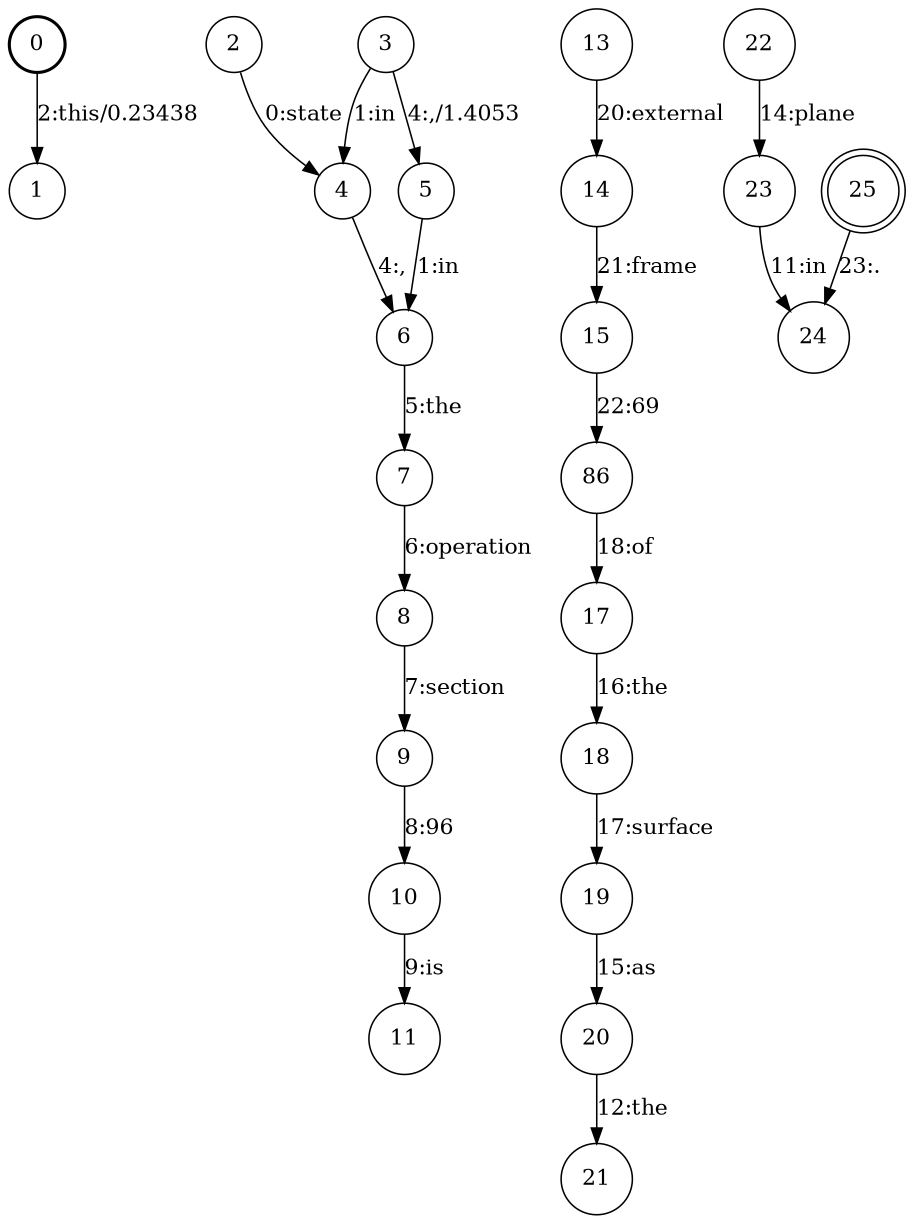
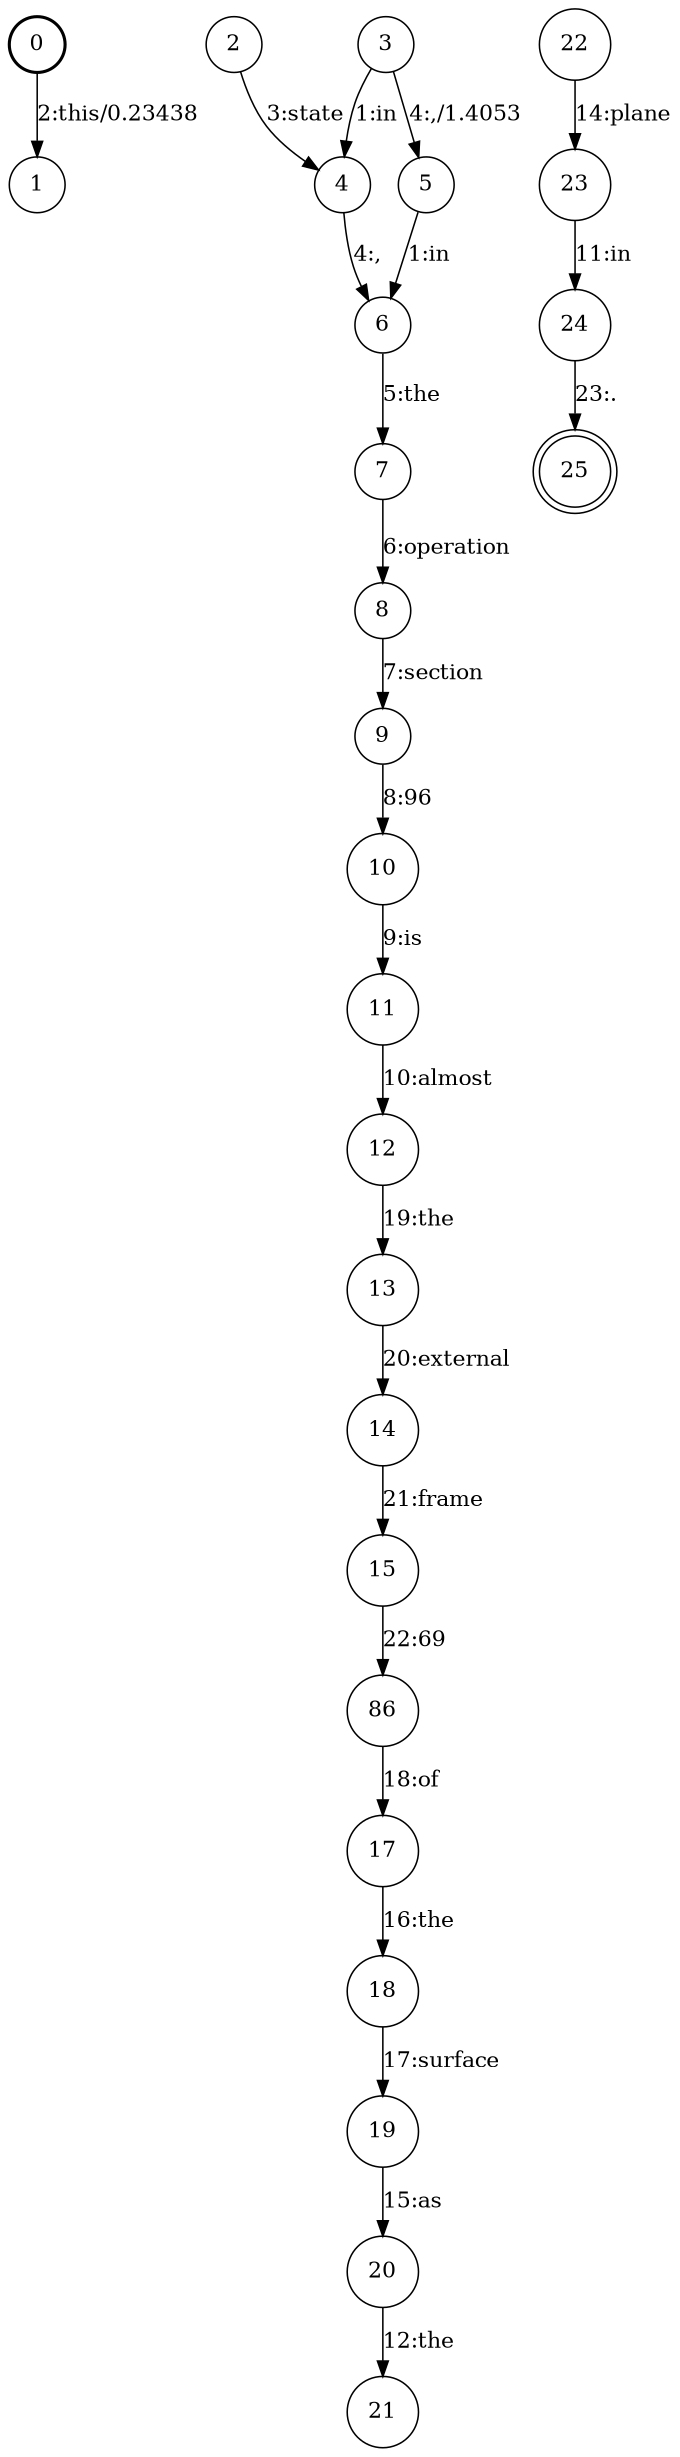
edge "2" -> "4": label "0:state" -> "3:state"
edge "25" -> "24": reversed
node "12": added
